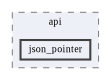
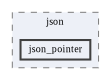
cluster "api": label "api" -> "json"
